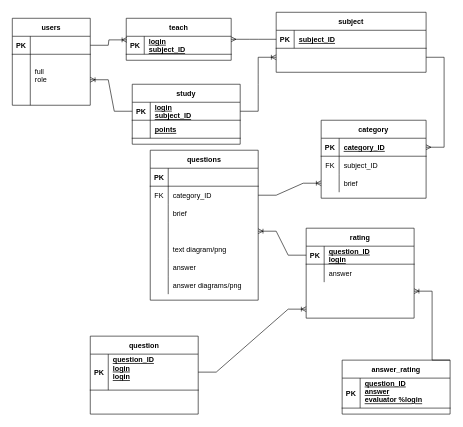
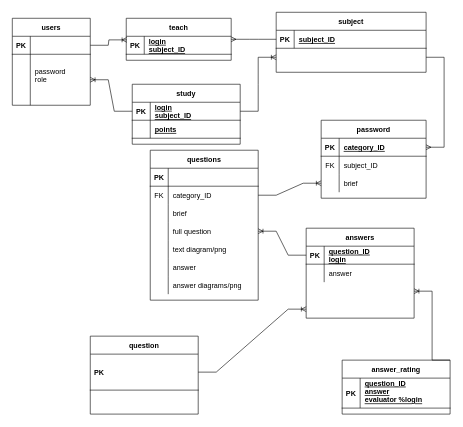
node "full role": label "full role" -> "password role"
node "category": label "category" -> "password"
node "full question": added
node "rating": label "rating" -> "answers"
node "question_ID login login": removed
